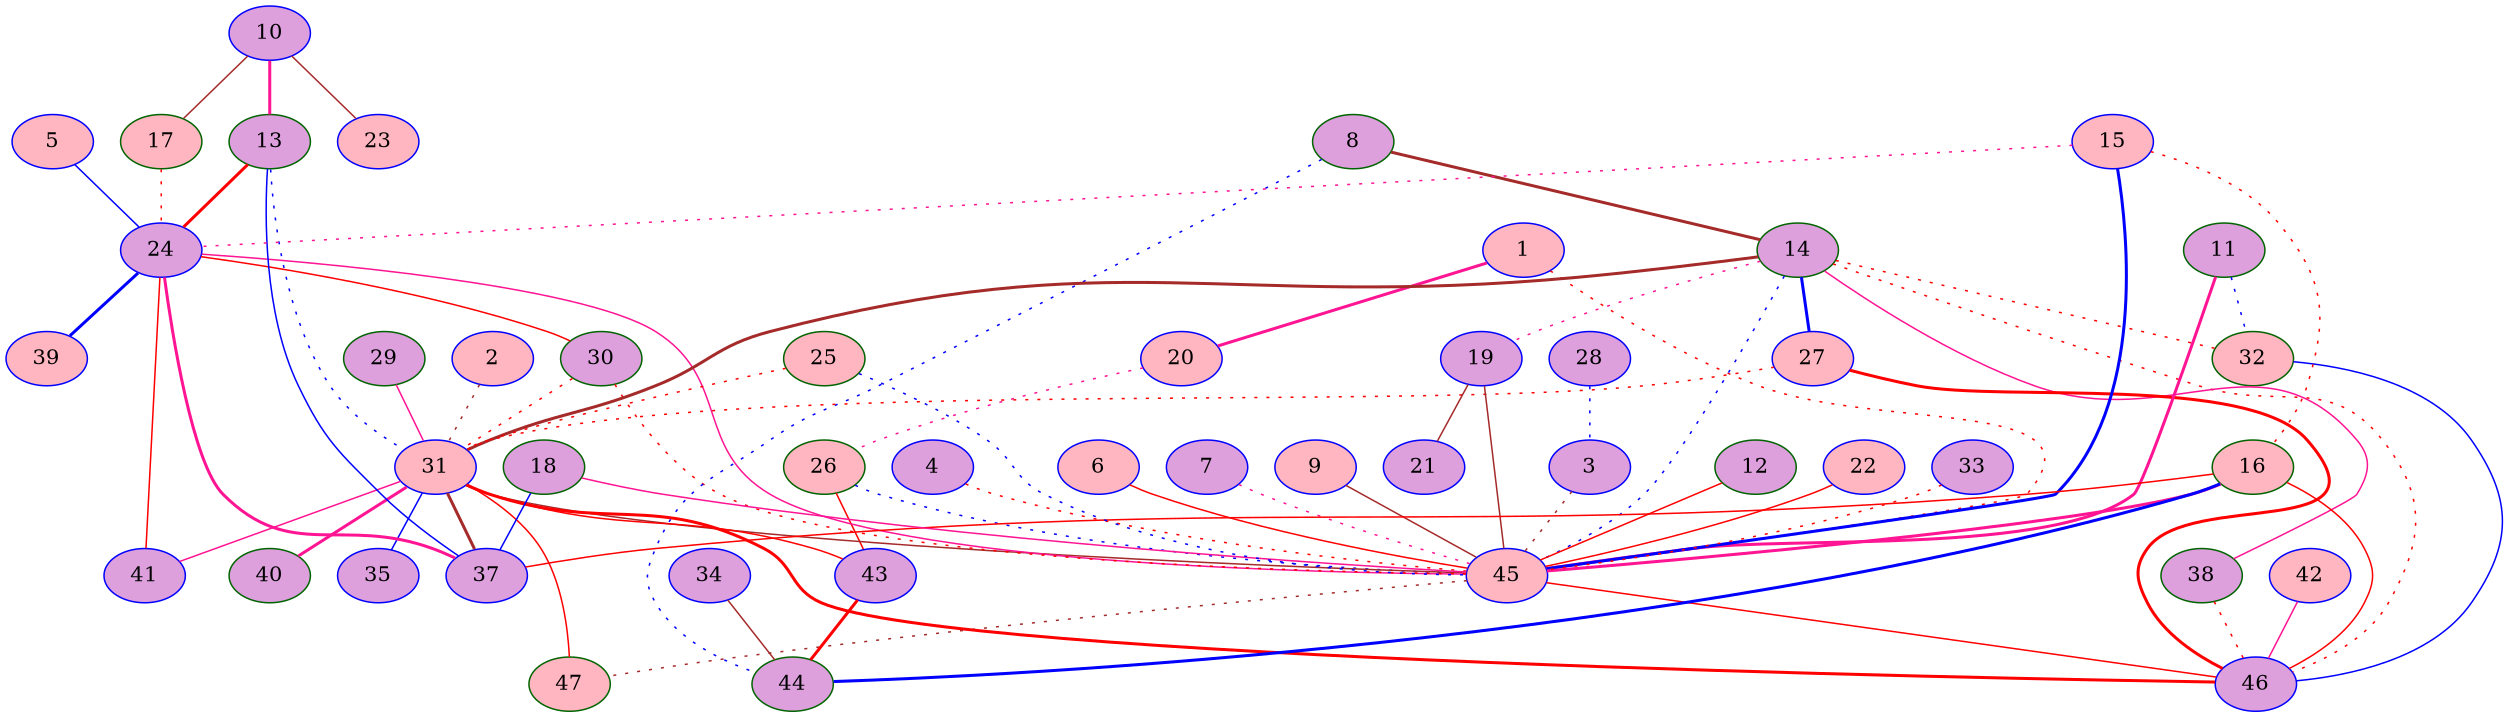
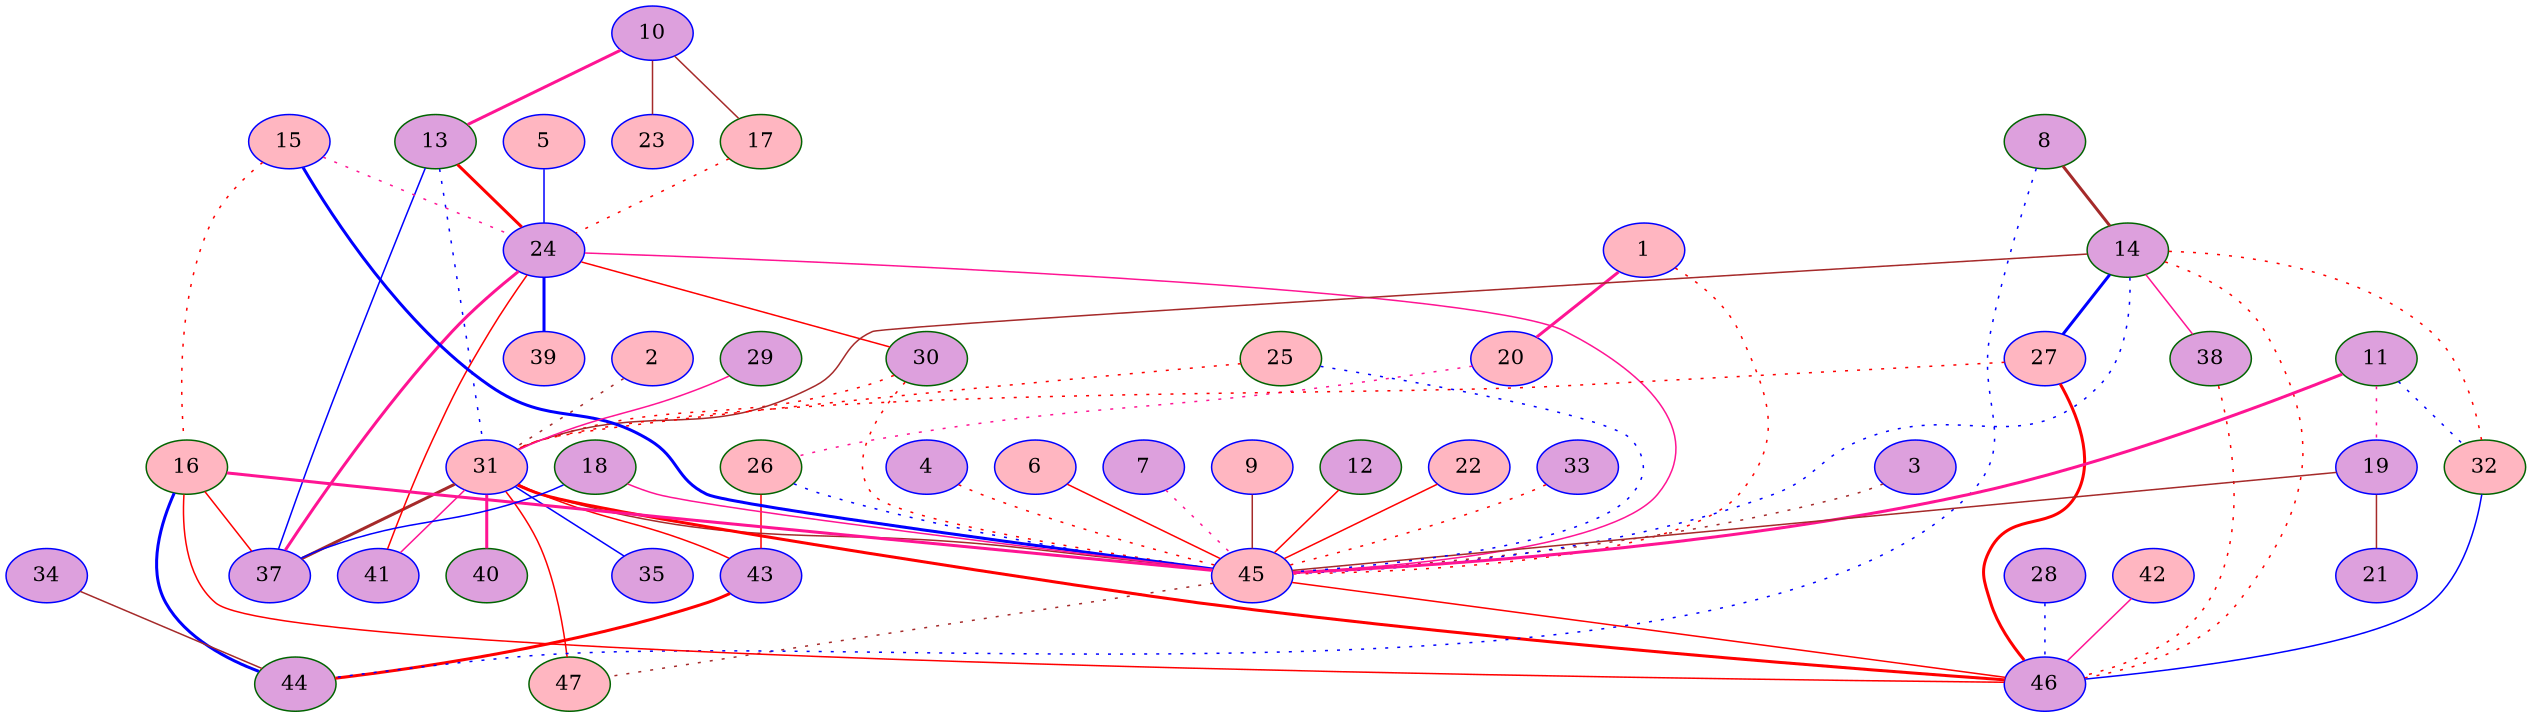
edge "14" -- "31": style bold -> solid
edge "14" -- "19": now "11" -- "19"
edge "28" -- "3": now "28" -- "46"
